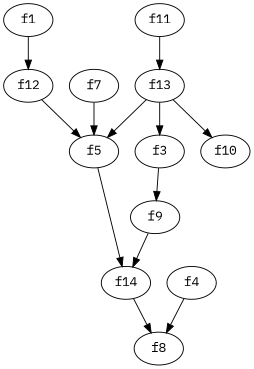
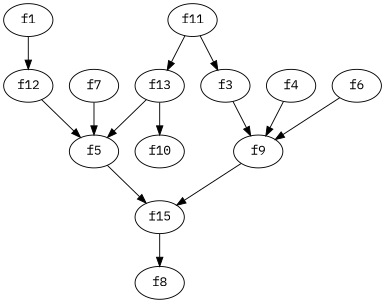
node "f6": added
edge "f13" -> "f3": now "f11" -> "f3"
node "f14": label "f14" -> "f15"
edge "f4" -> "f8": now "f4" -> "f9"
